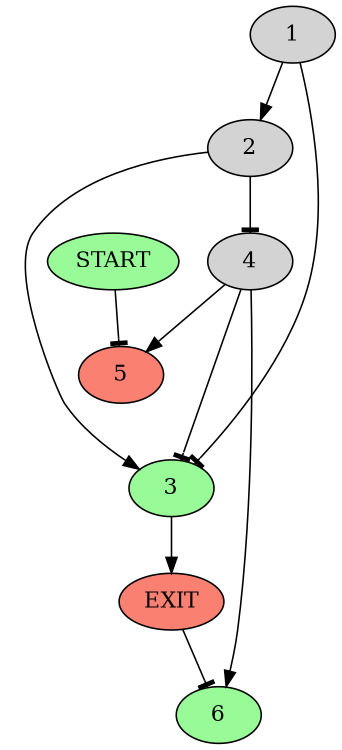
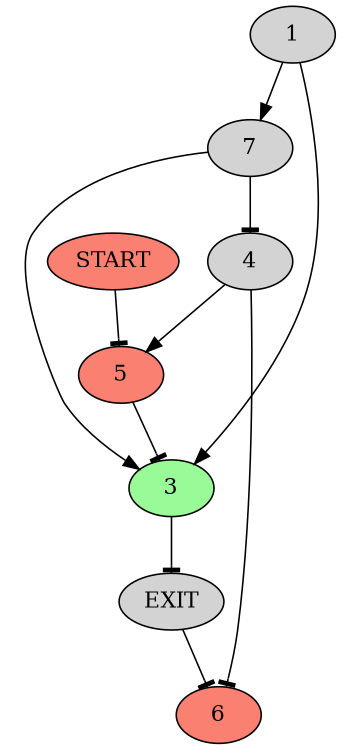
node "2": label "2" -> "7"
node "START": fillcolor palegreen -> salmon
edge "1" -> "3": arrowhead tee -> normal
edge "4" -> "3": now "5" -> "3"
edge "4" -> "6": arrowhead normal -> tee
edge "3" -> "EXIT": arrowhead normal -> tee
node "EXIT": fillcolor salmon -> lightgrey
node "6": fillcolor palegreen -> salmon
